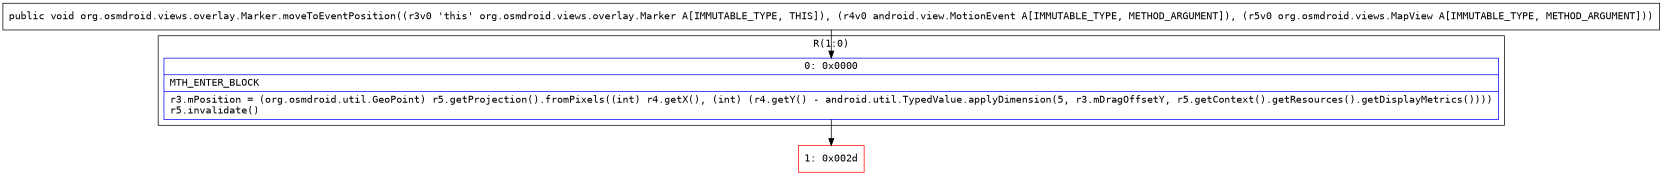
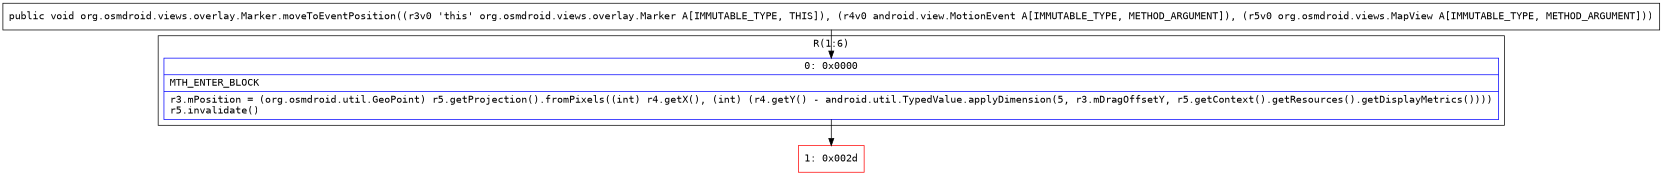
cluster "R(1:0)": label "R(1:0)" -> "R(1:6)"
